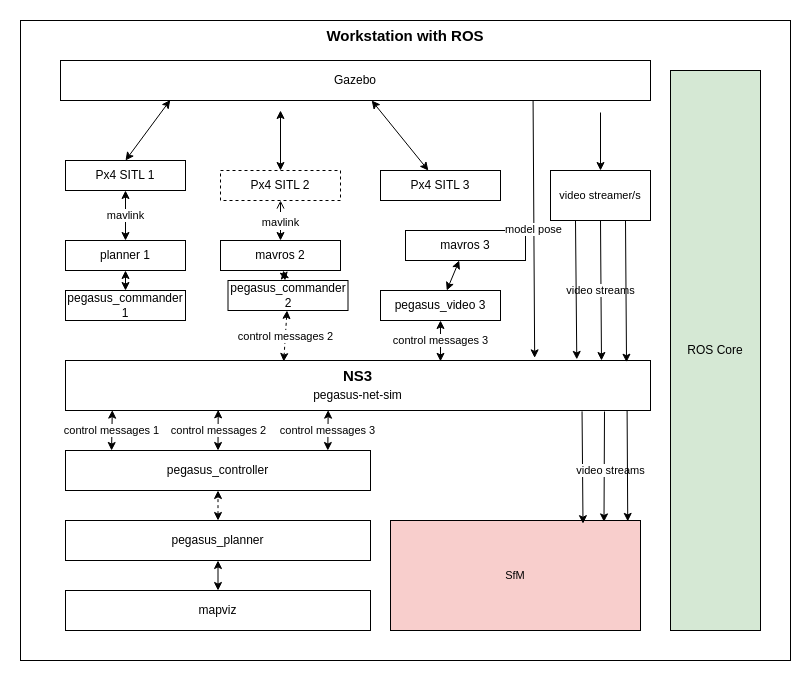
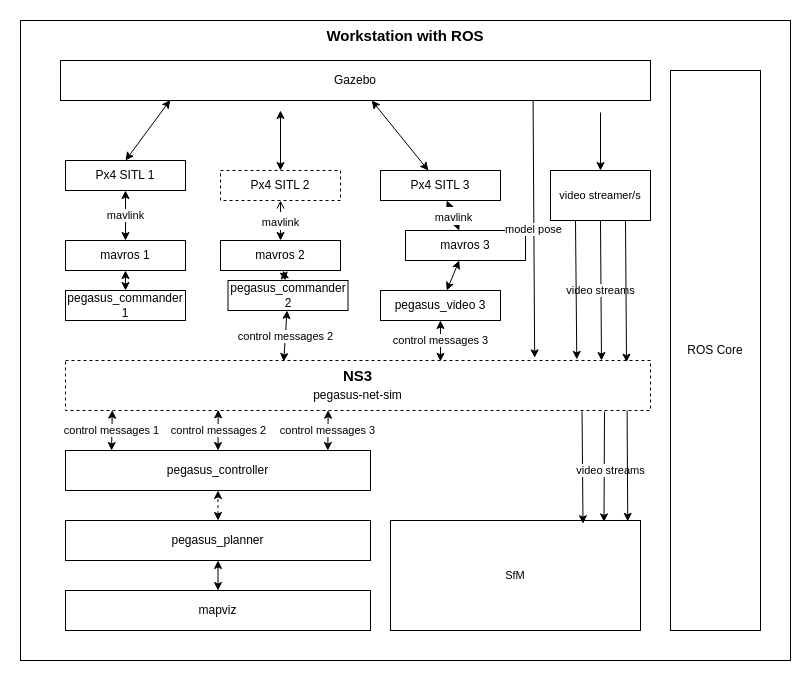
edge "Px4 SITL 3" -- "mavros 3": added, label "mavlink"
node "planner 1": label "planner 1" -> "mavros 1"
edge "pegasus_commander 2" -- "NS3 pegasus-net-sim": style dashed -> solid
node "ROS Core": fillcolor #d5e8d4 -> #ffffff
node "NS3 pegasus-net-sim": style solid -> dashed
node "SfM": fillcolor #f8cecc -> #ffffff
